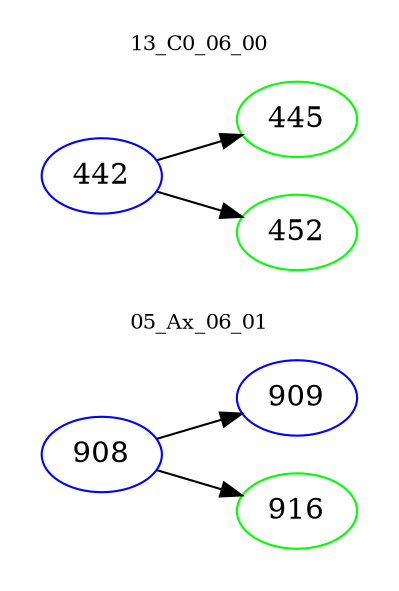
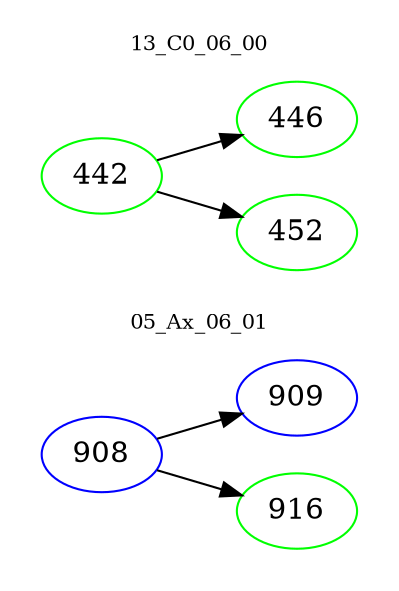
node "445": label "445" -> "446"
node "442": color blue -> green
